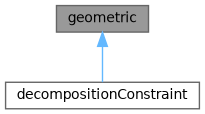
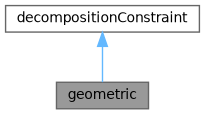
edge "decompositionConstraint" -> "geometric": reversed
